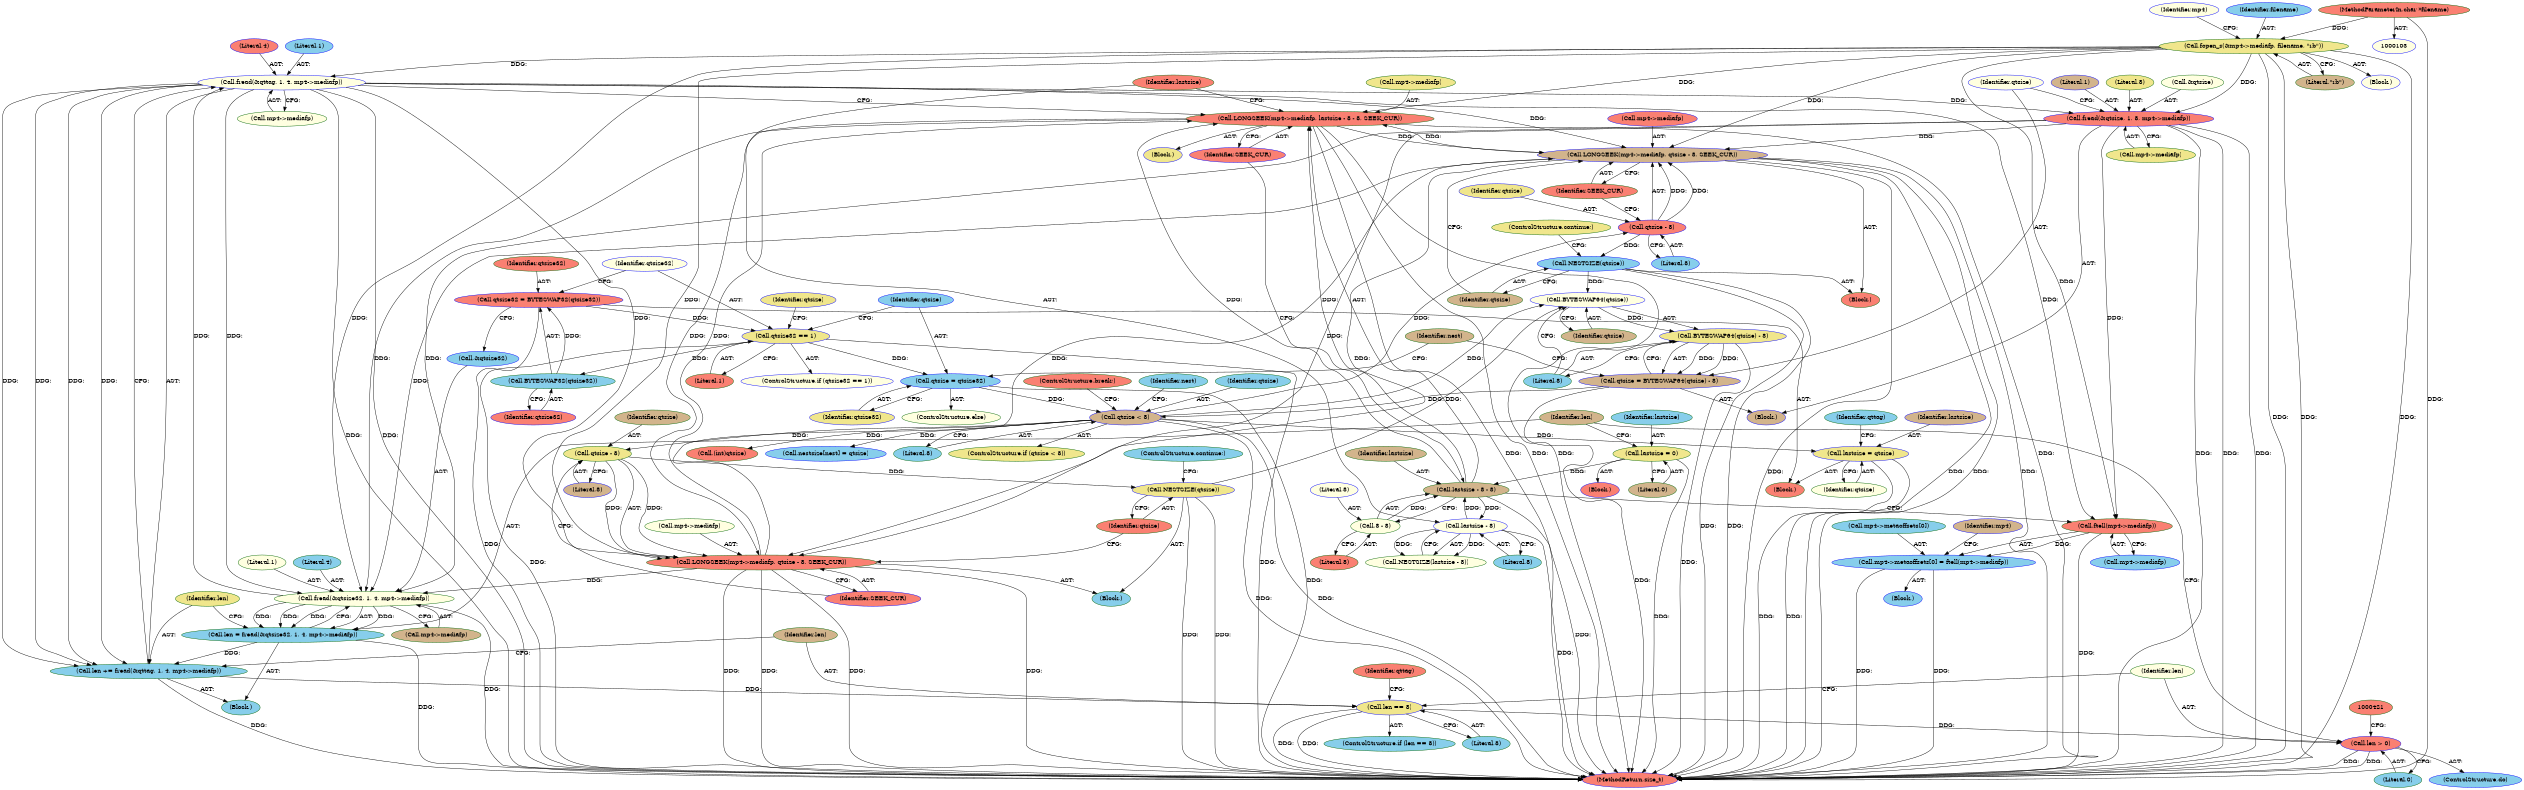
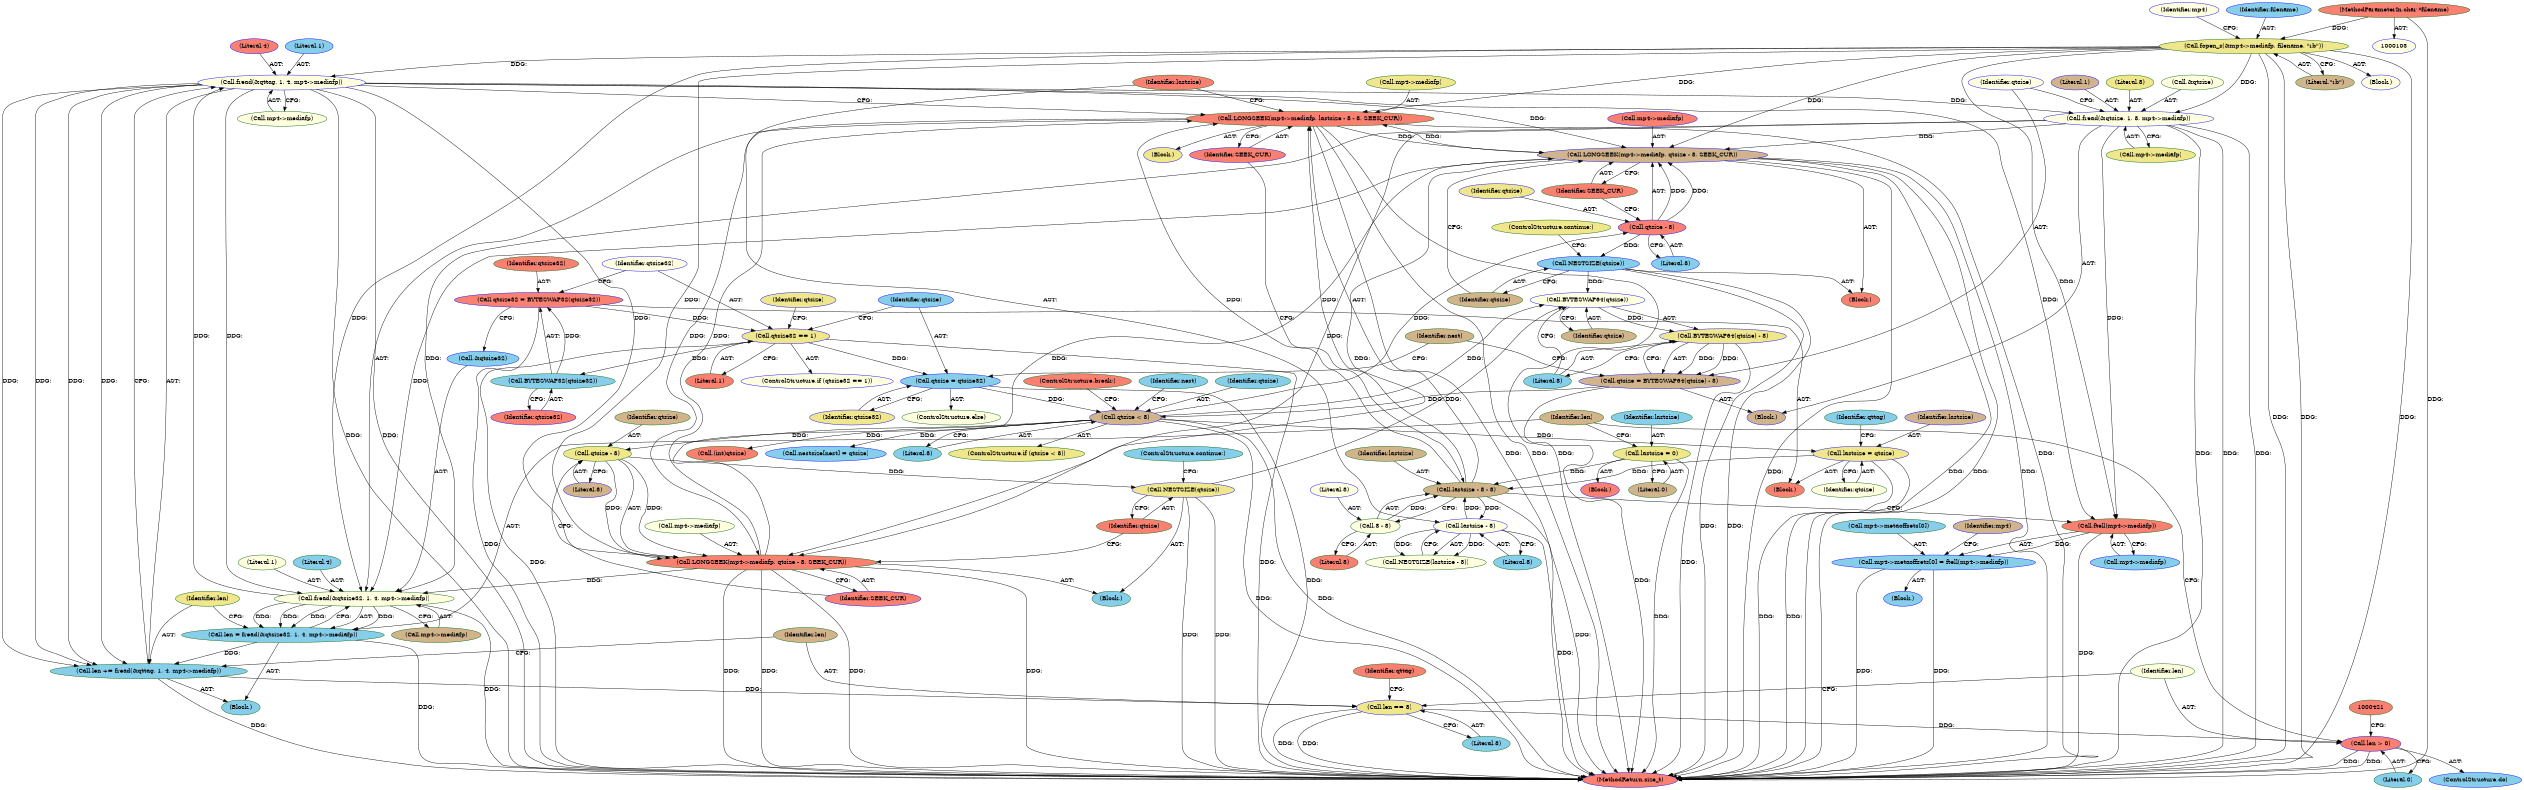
node "(Call,fread(&qtsize, 1, 8, mp4->mediafp))": fillcolor salmon -> lightyellow
edge "(Call,LONGSEEK(mp4->mediafp, lastsize - 8 - 8, SEEK_CUR))" -> "(Call,fread(&qtsize32, 1, 4, mp4->mediafp))": label "DDG: " -> "AST: "
edge "(Call,lastsize = qtsize)" -> "(Call,lastsize - 8 - 8)": added, label "DDG:"
node "(ControlStructure,if (len == 8))": removed
